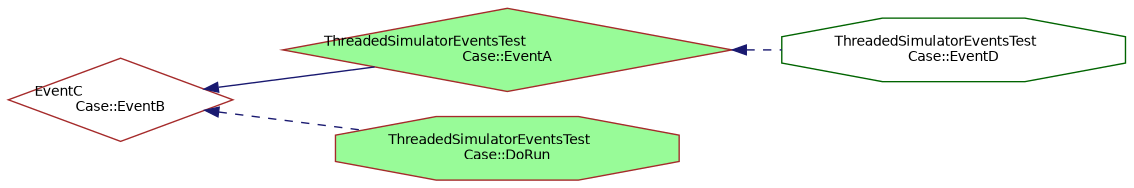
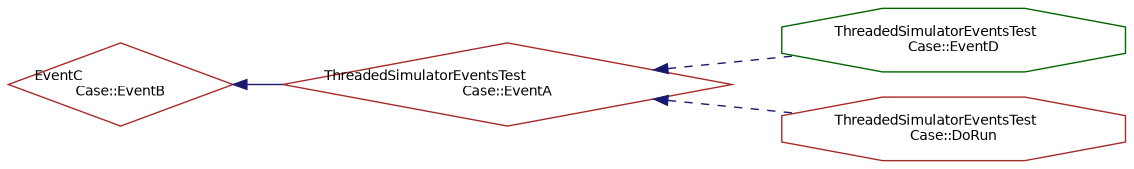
node "ThreadedSimulatorEventsTest Case::EventA": fillcolor palegreen -> white
edge "ThreadedSimulatorEventsTest Case::DoRun" -> "EventC Case::EventB": now "ThreadedSimulatorEventsTest Case::DoRun" -> "ThreadedSimulatorEventsTest Case::EventA"
node "ThreadedSimulatorEventsTest Case::DoRun": fillcolor palegreen -> white
